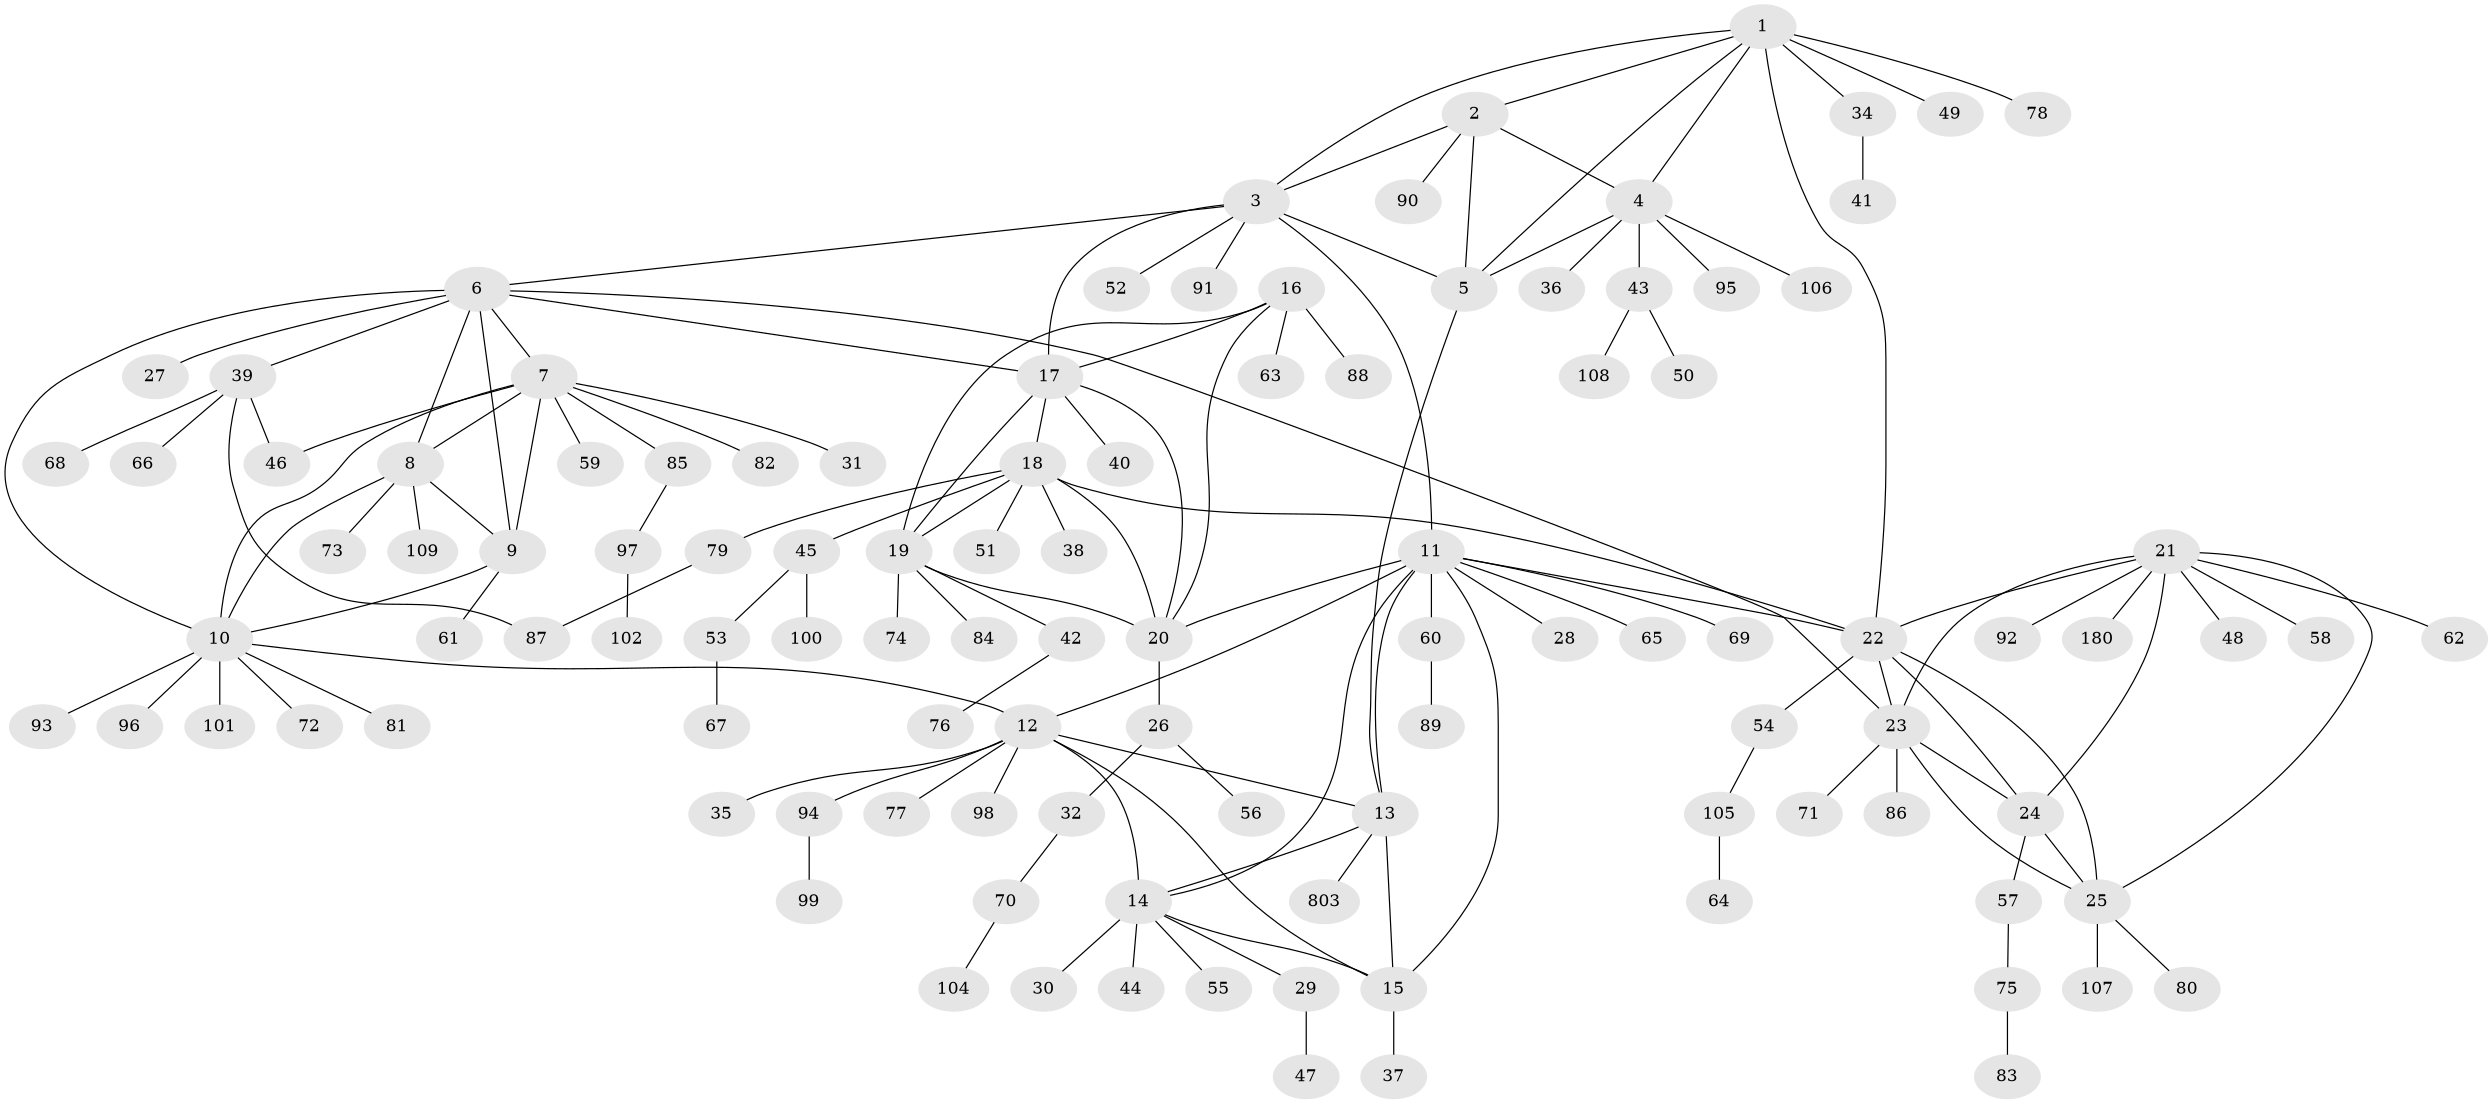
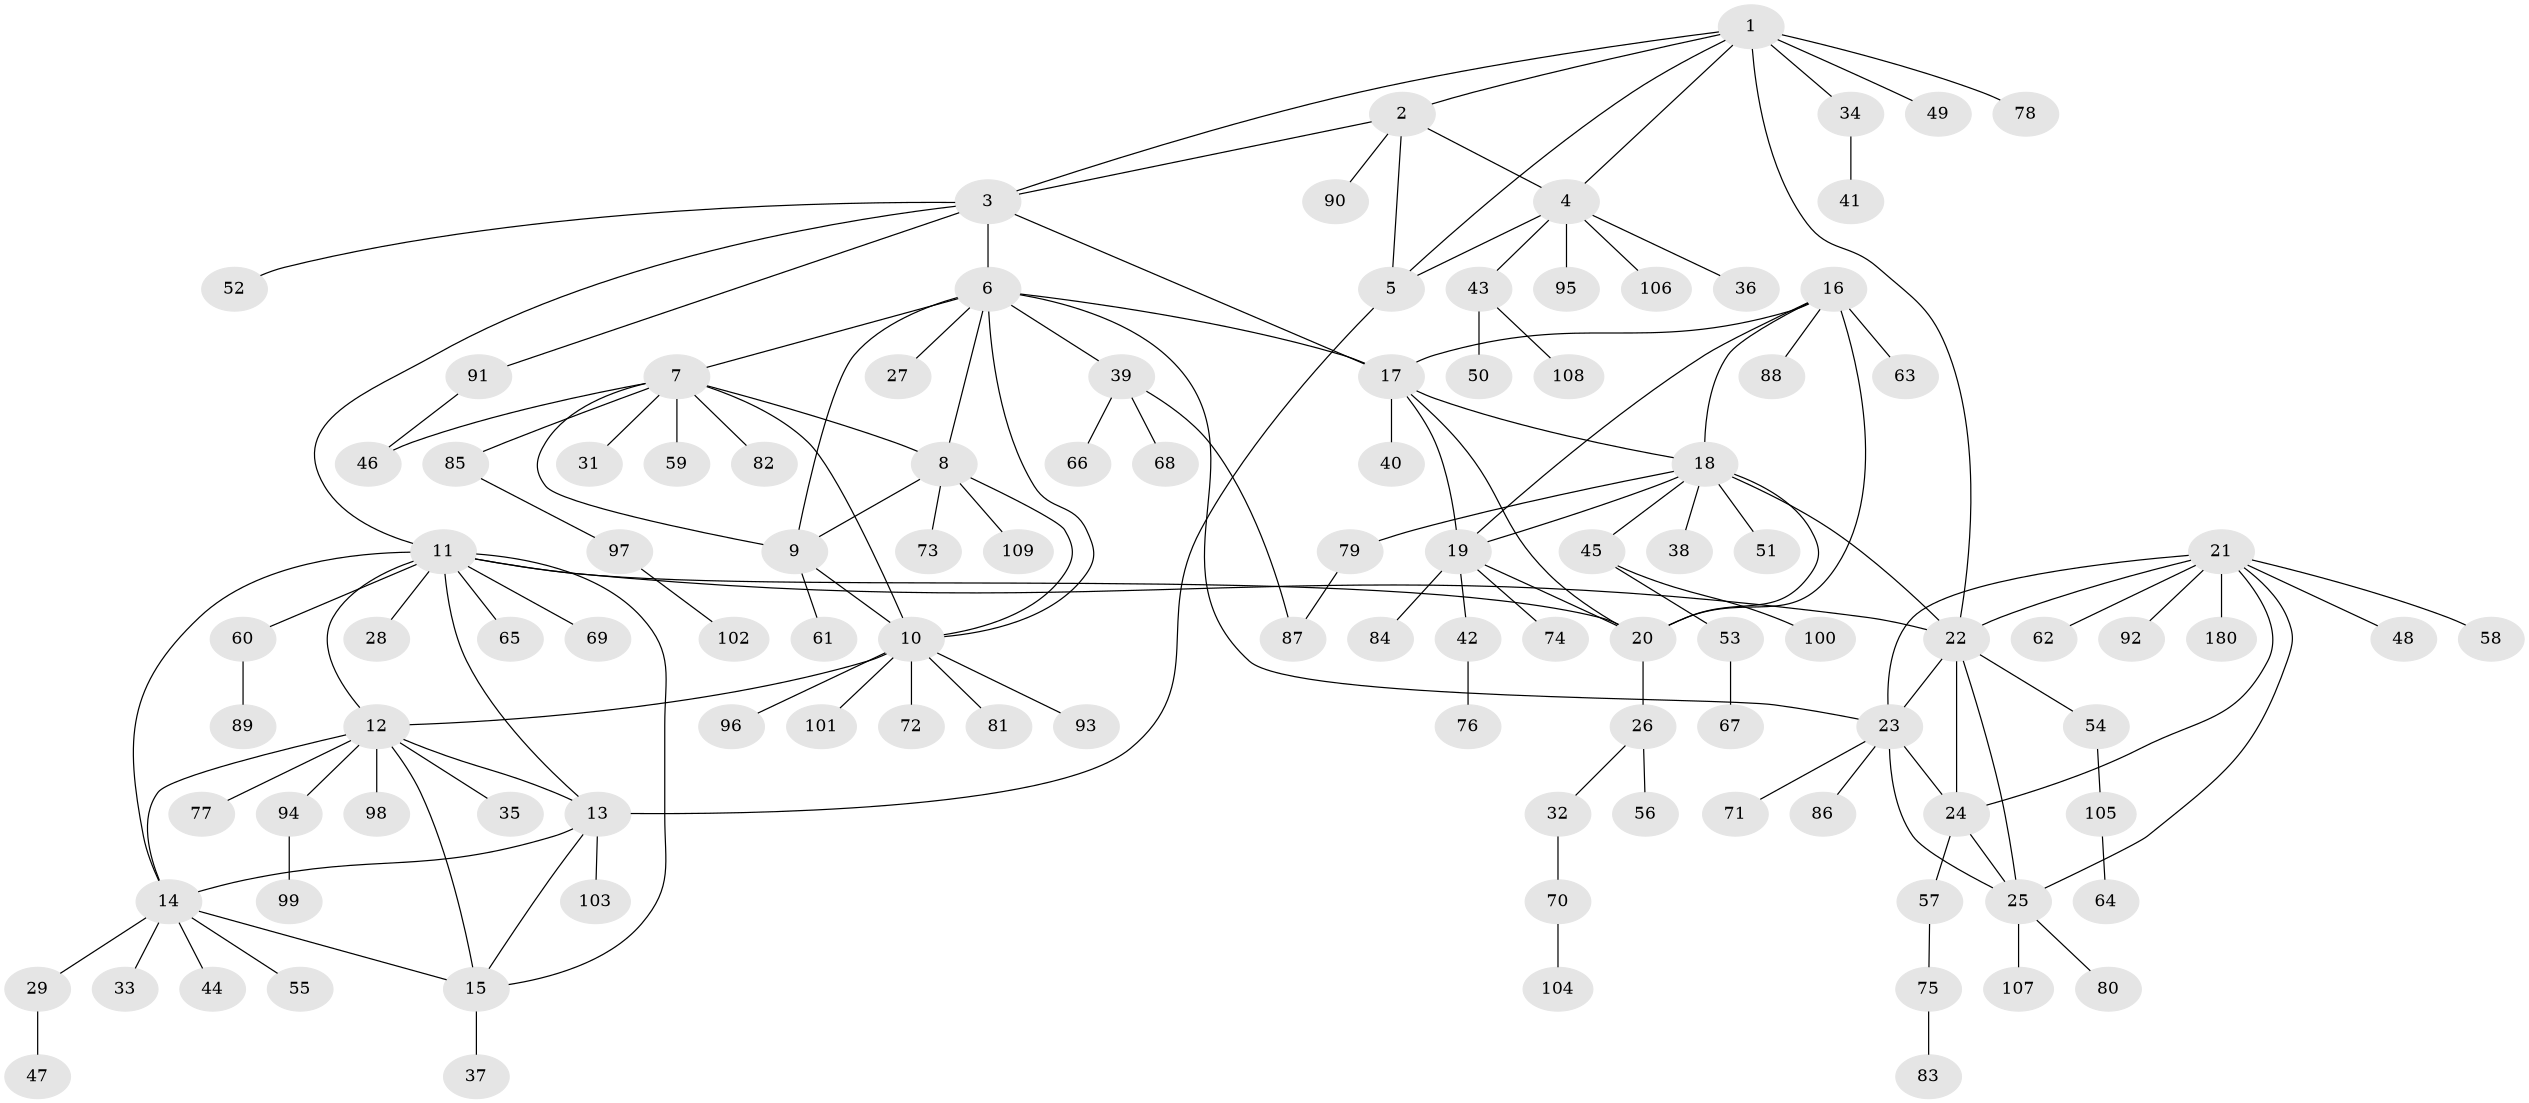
edge "3" -- "5": removed
edge "16" -- "18": added
edge "39" -- "46": now "91" -- "46"
node "803": label "803" -> "103"
node "30": label "30" -> "33"
